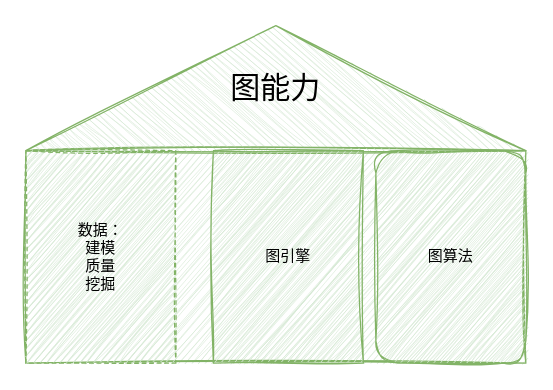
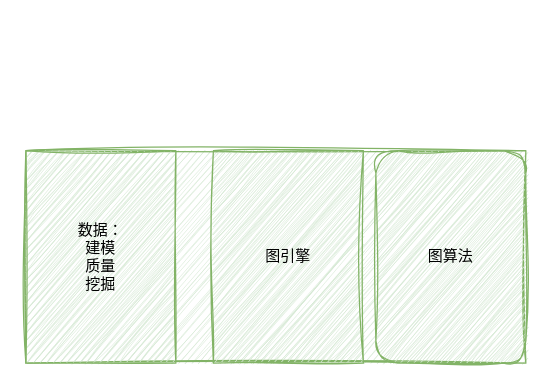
node "图能力": removed
node "数据： 建模 质量 挖掘": style dashed -> solid
